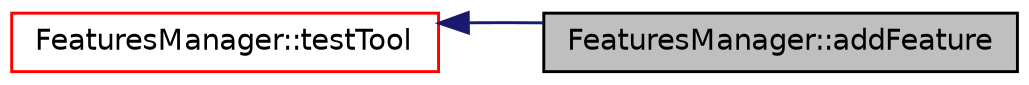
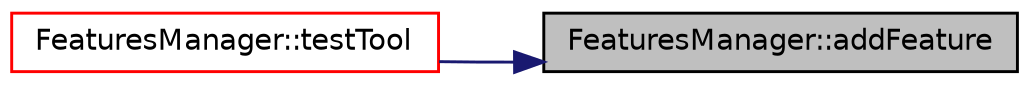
edge "FeaturesManager::addFeature" -> "FeaturesManager::testTool": reversed
